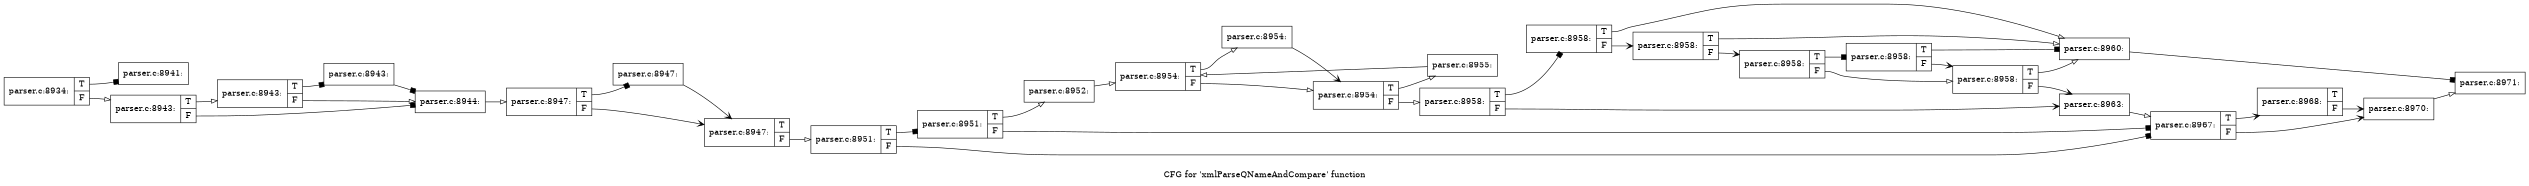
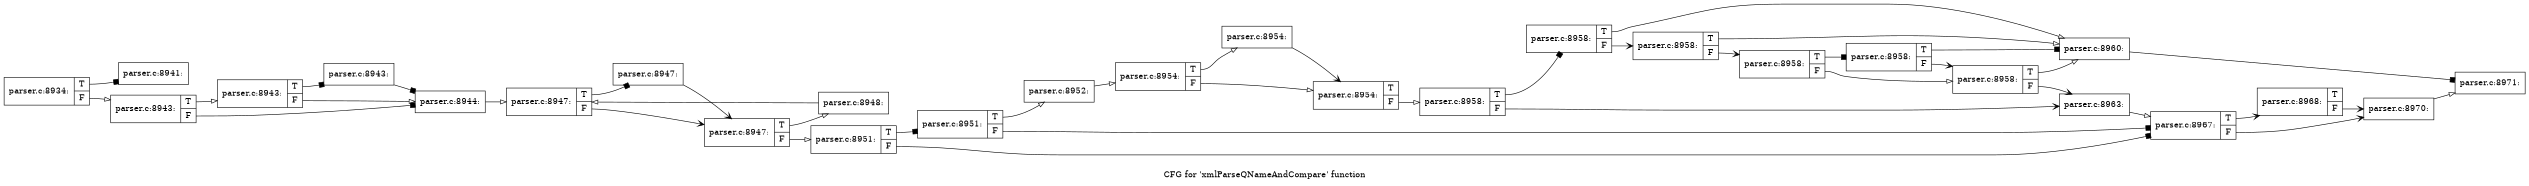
node "parser.c:8955:": removed
node "parser.c:8948:": added
